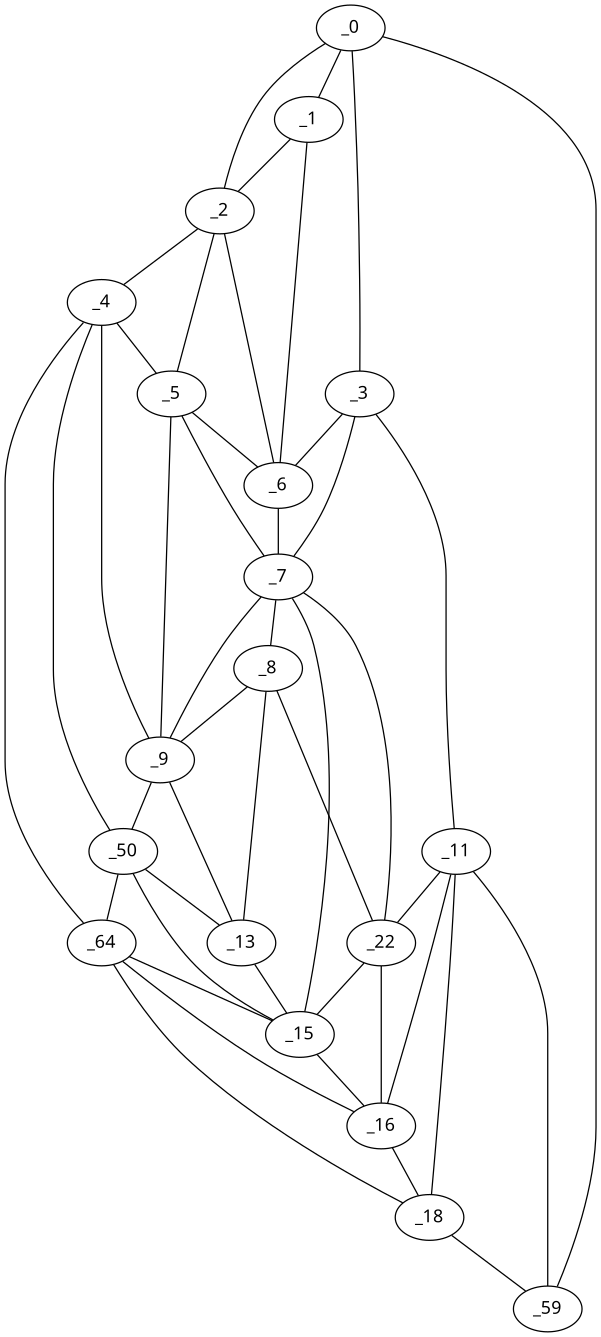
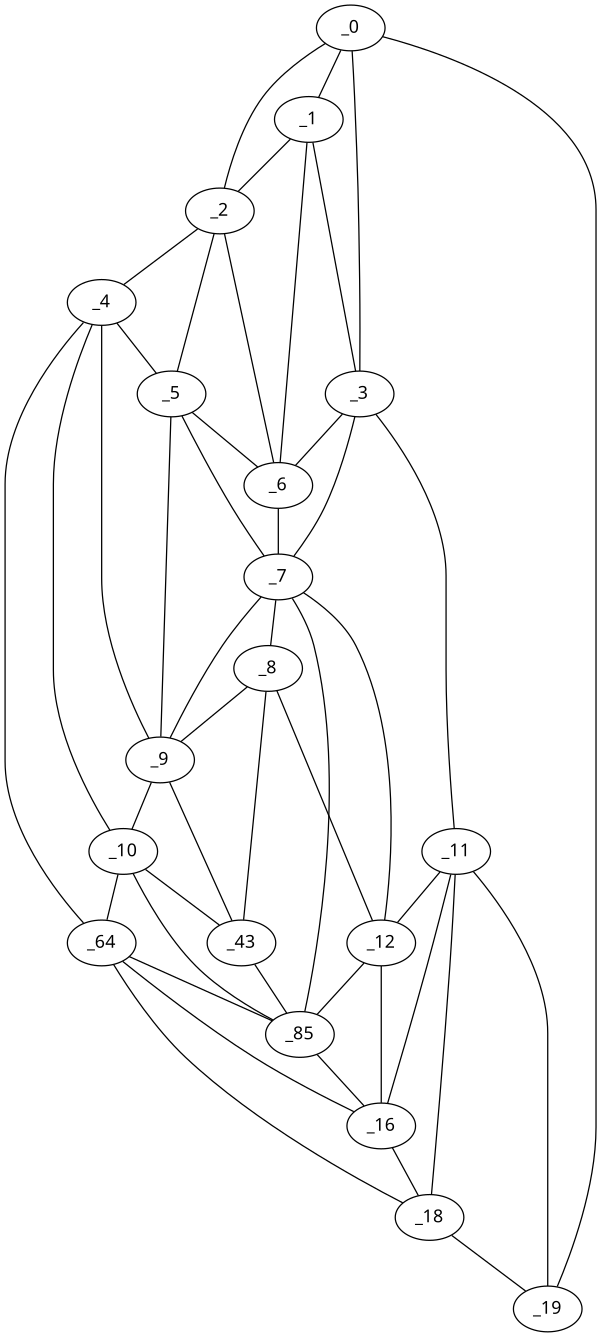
edge "_1" -- "_3": added
node "_50": label "_50" -> "_10"
node "_13": label "_13" -> "_43"
node "_22": label "_22" -> "_12"
node "_15": label "_15" -> "_85"
node "_59": label "_59" -> "_19"
